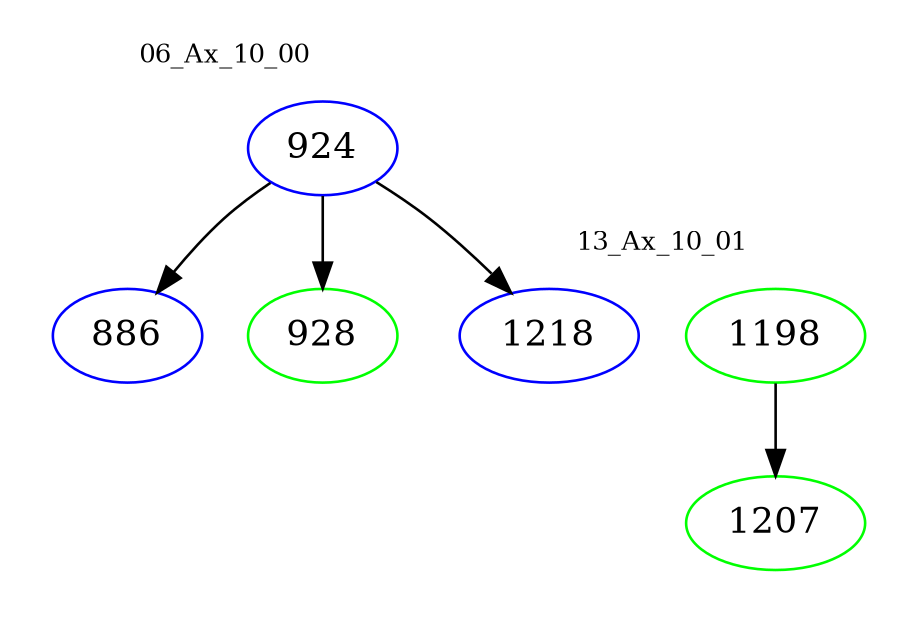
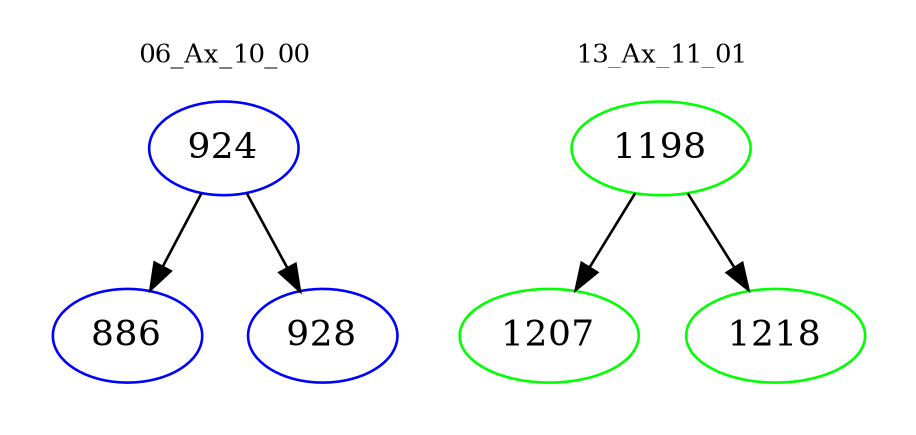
edge "924" -> "1218": now "1198" -> "1218"
cluster "13_Ax_10_01": label "13_Ax_10_01" -> "13_Ax_11_01"
node "928": color green -> blue
node "1218": color blue -> green
